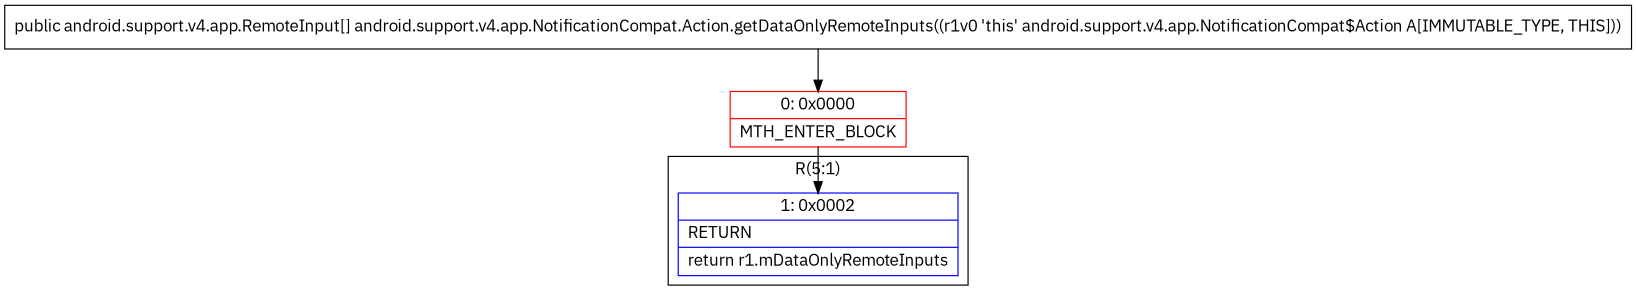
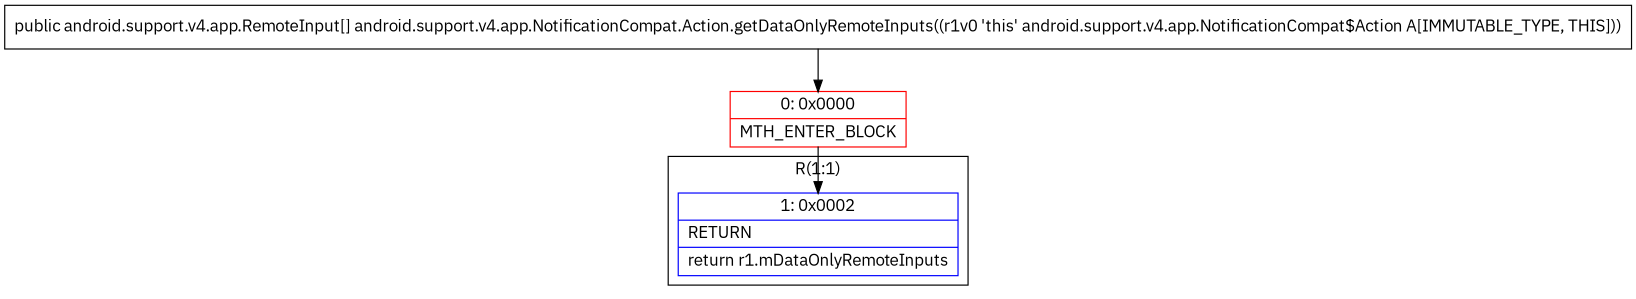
cluster "R(5:1)": label "R(5:1)" -> "R(1:1)"
